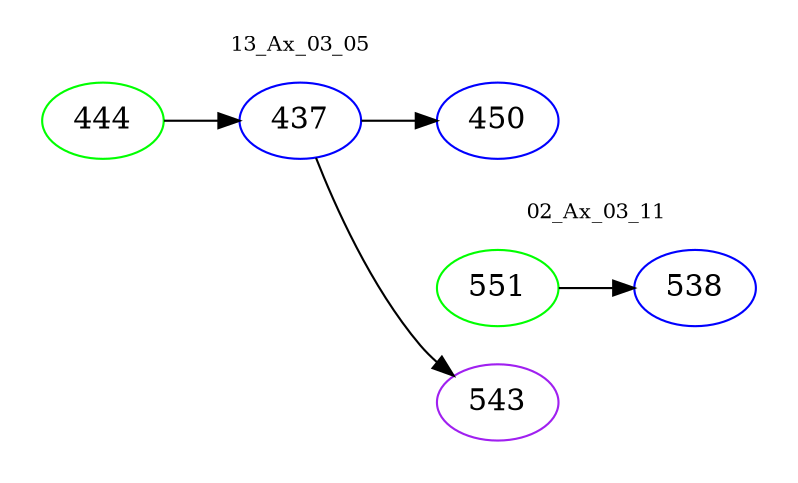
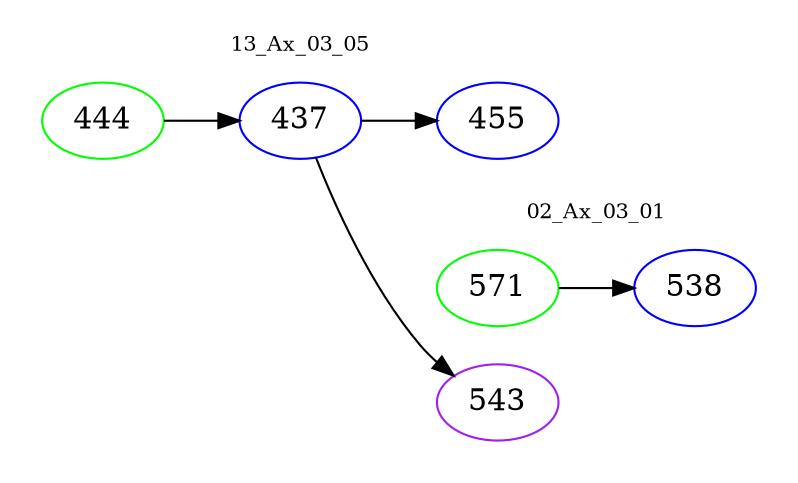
node "450": label "450" -> "455"
cluster "02_Ax_03_11": label "02_Ax_03_11" -> "02_Ax_03_01"
node "551": label "551" -> "571"
